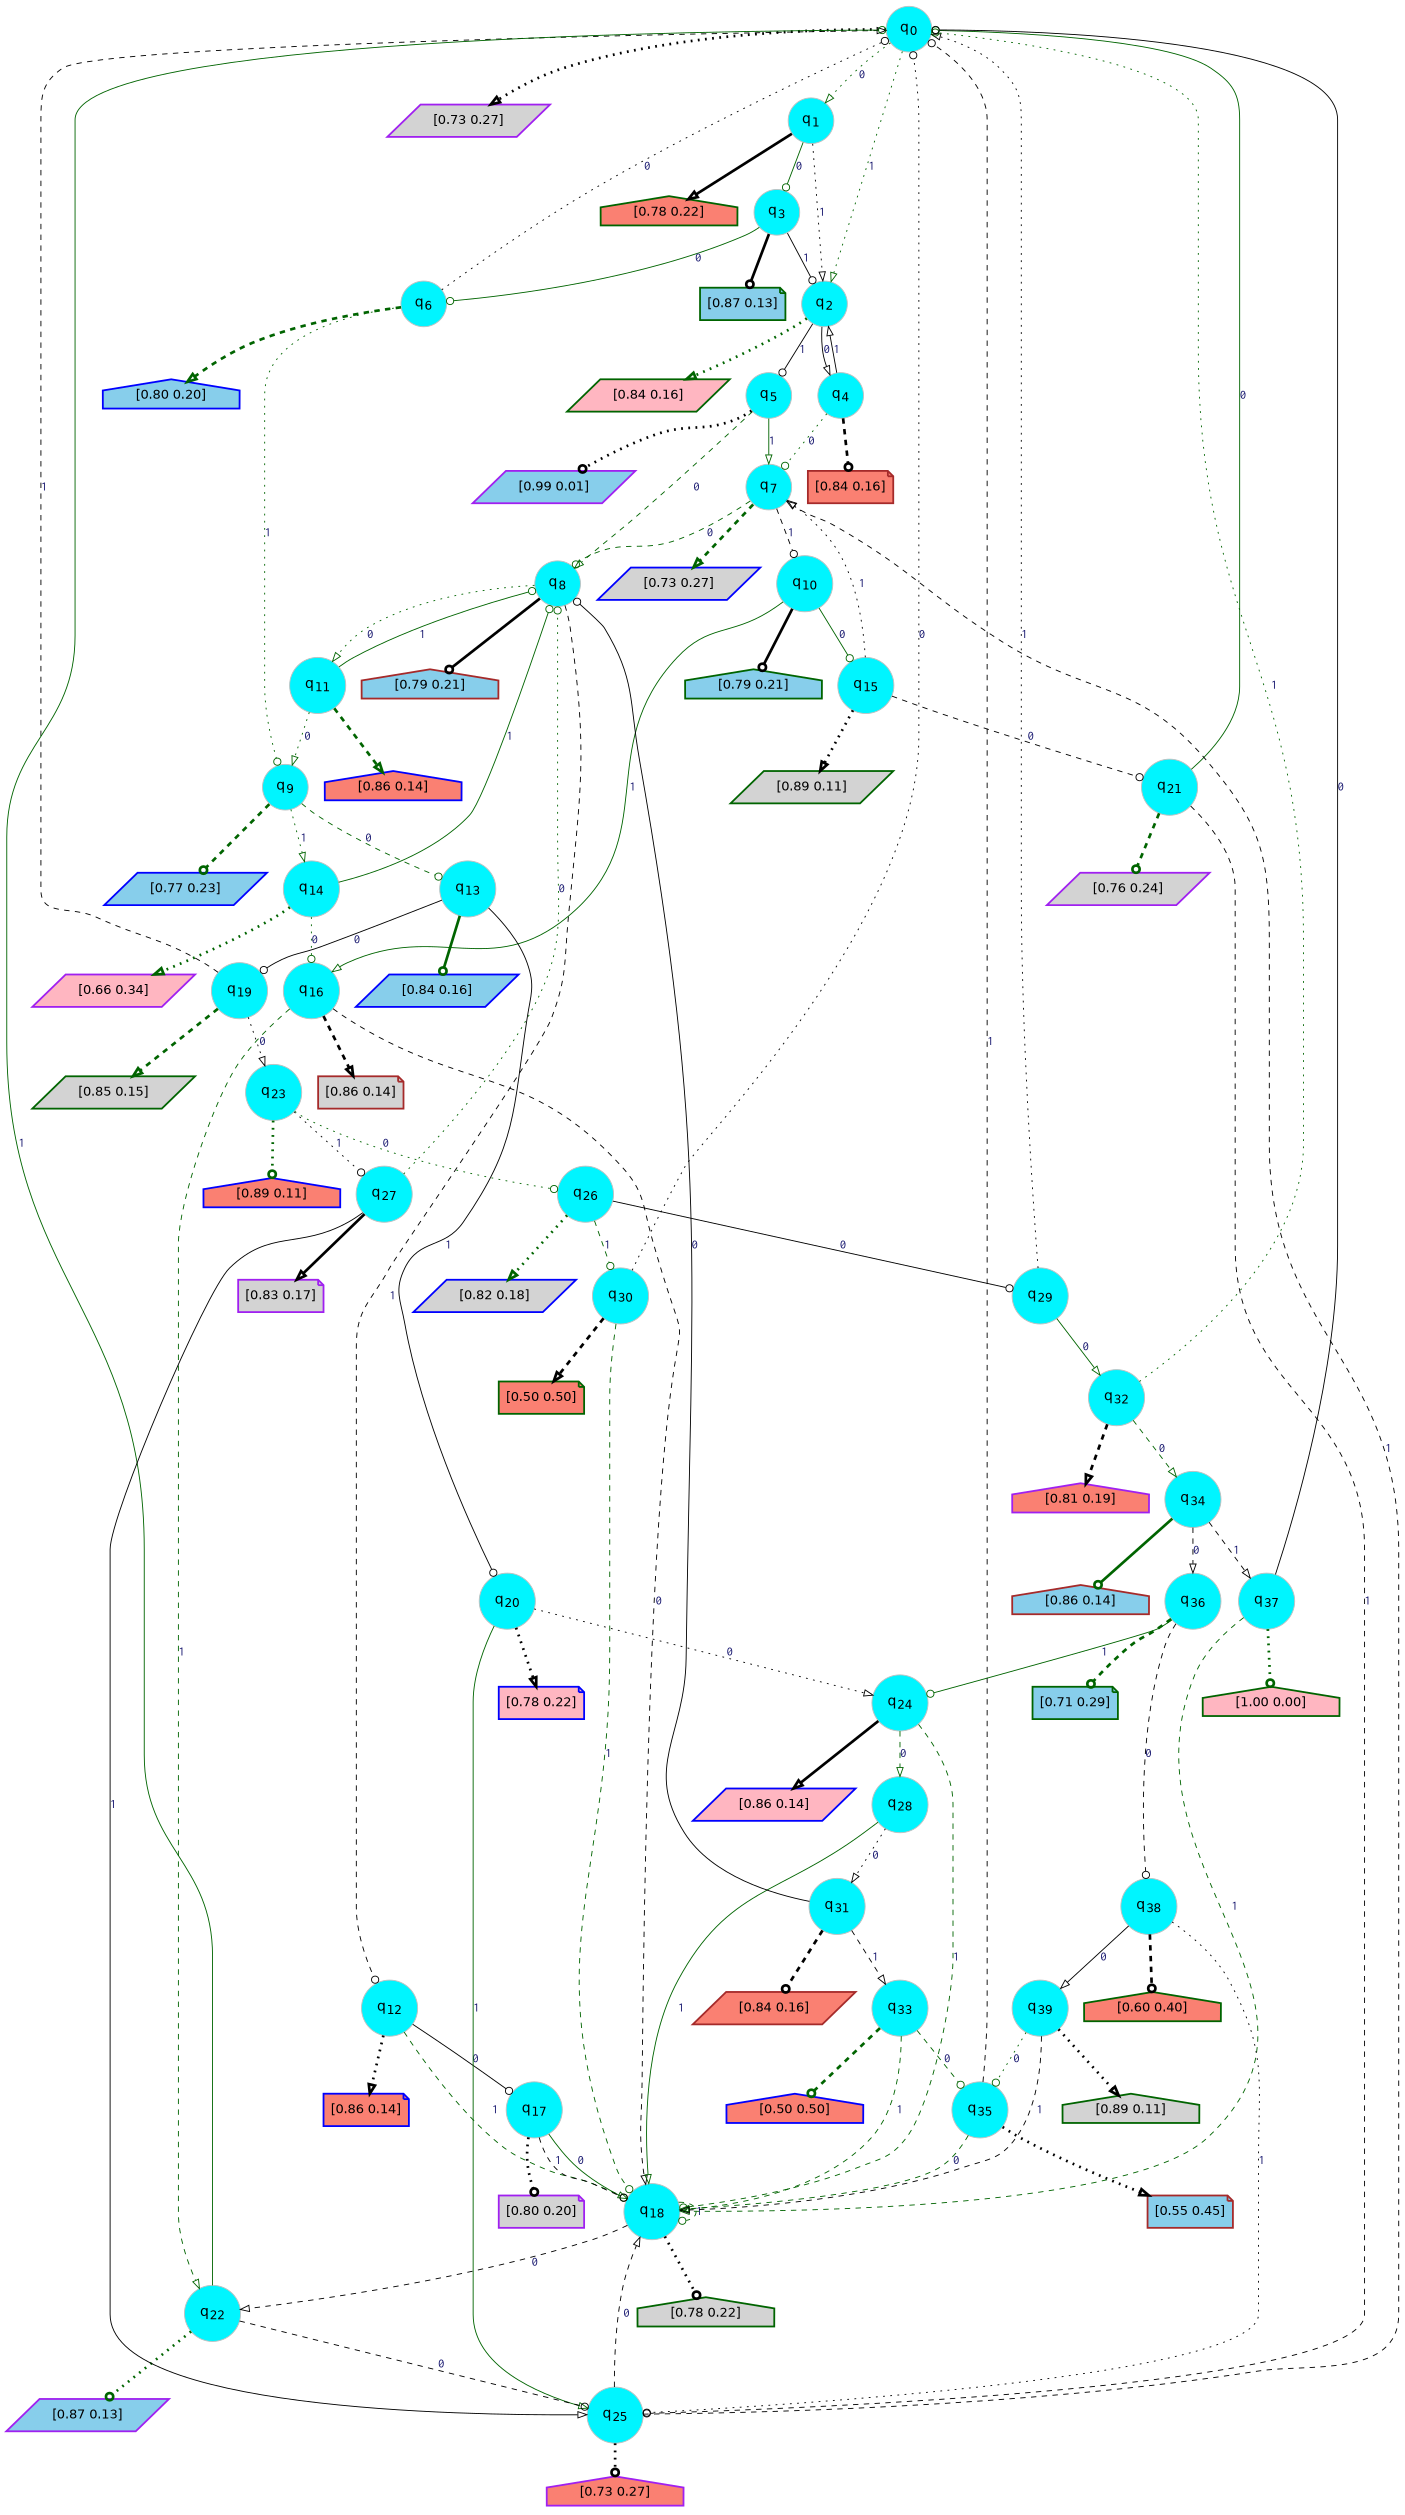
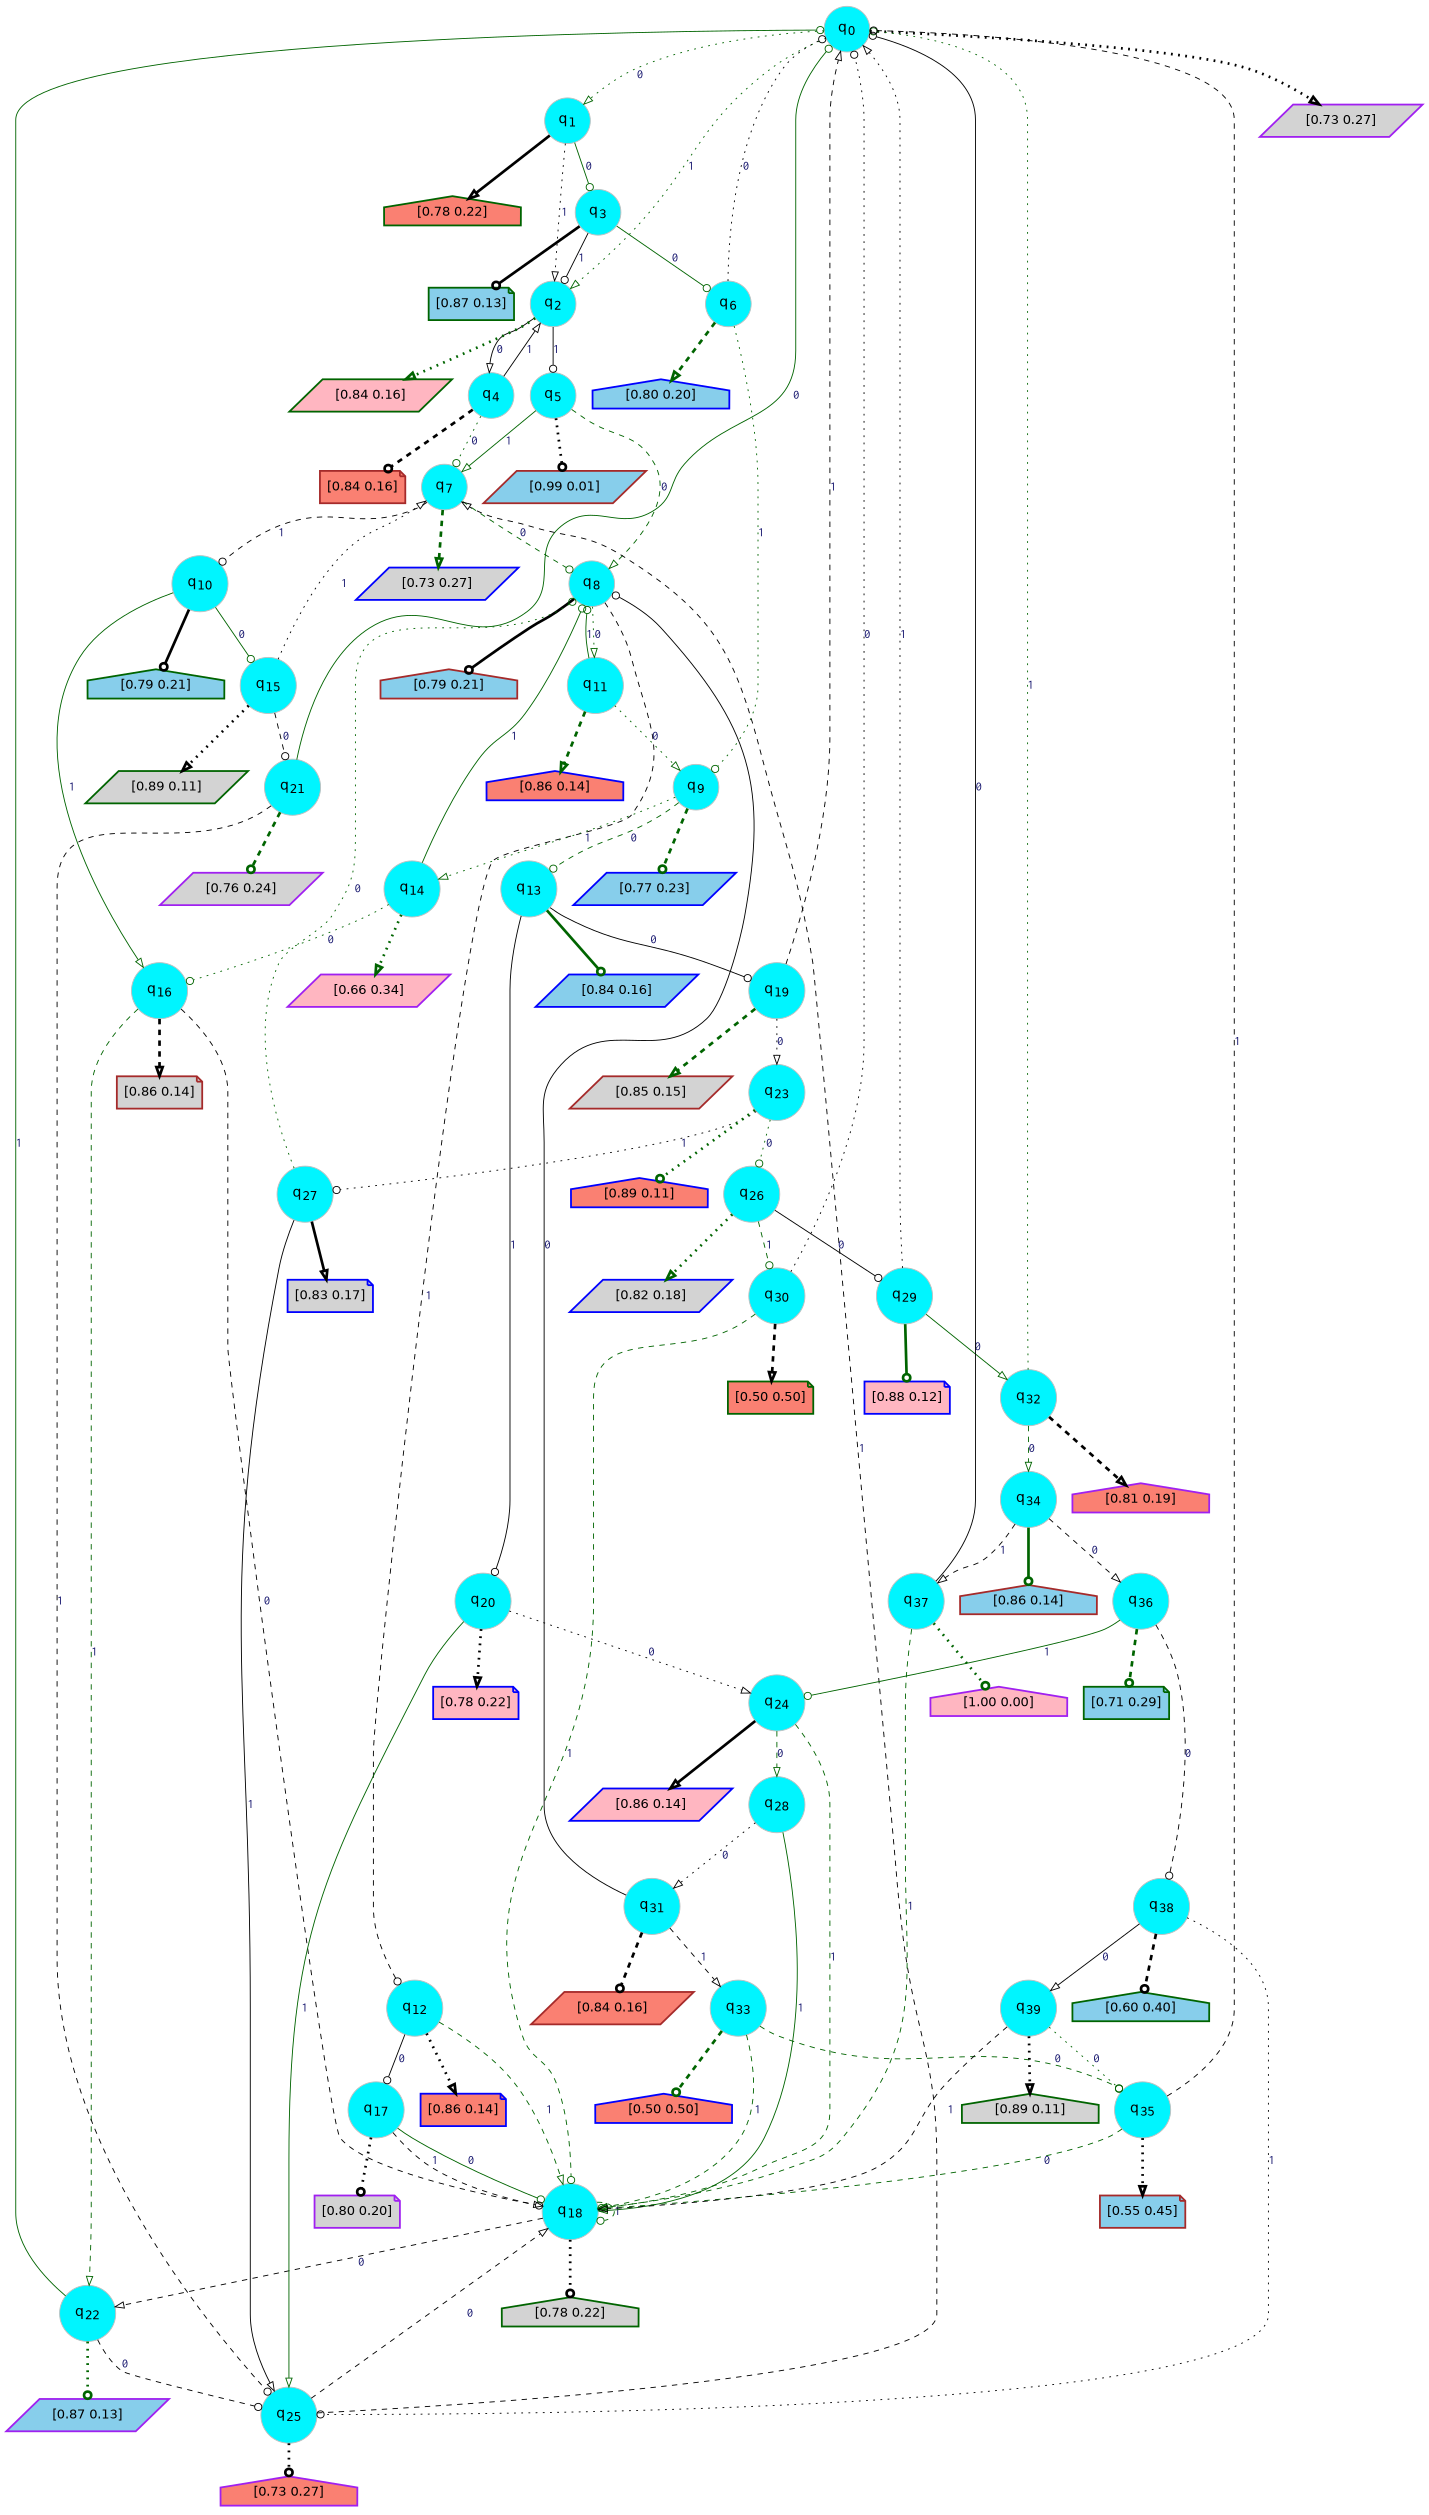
node "[0.99 0.01]": color purple -> brown
node "[0.85 0.15]": color darkgreen -> brown
node "[0.83 0.17]": color purple -> blue
node "[0.88 0.12]": added
node "[1.00 0.00]": color darkgreen -> purple
node "[0.60 0.40]": fillcolor salmon -> skyblue
